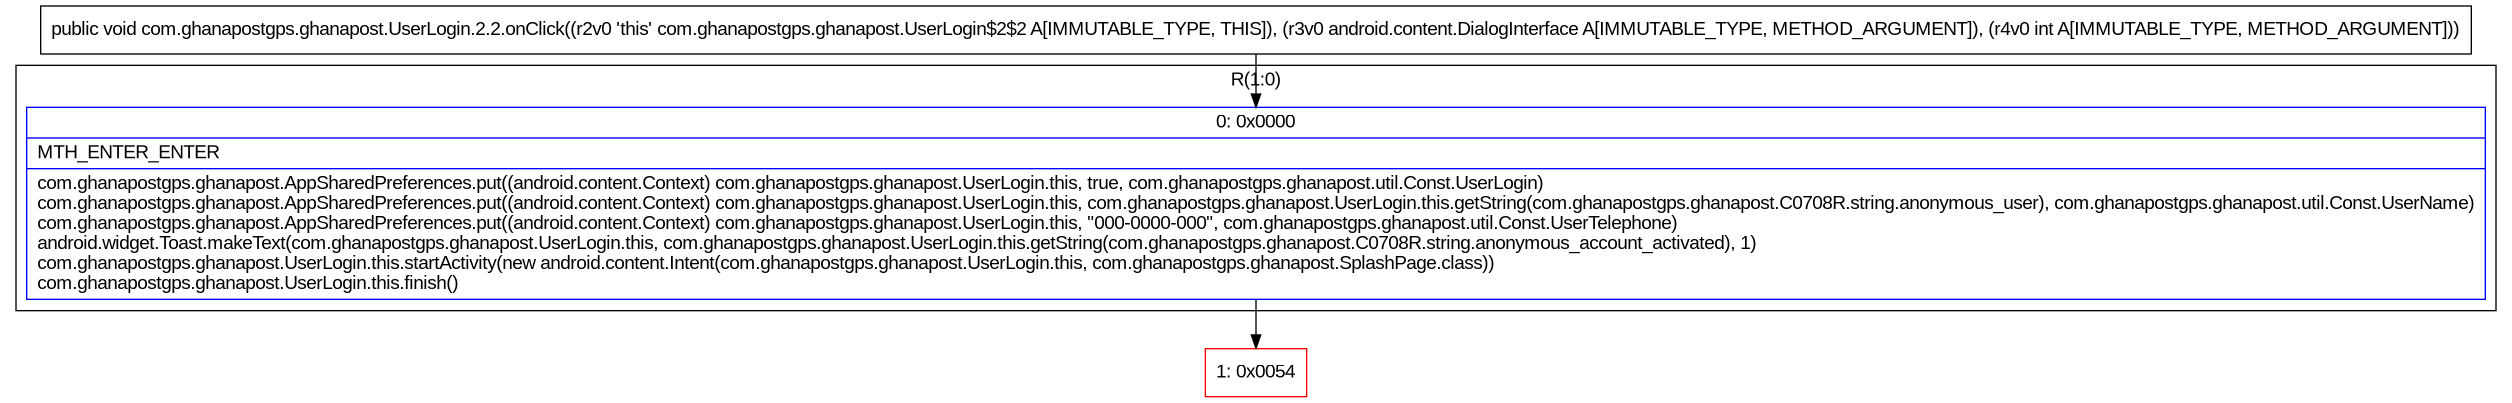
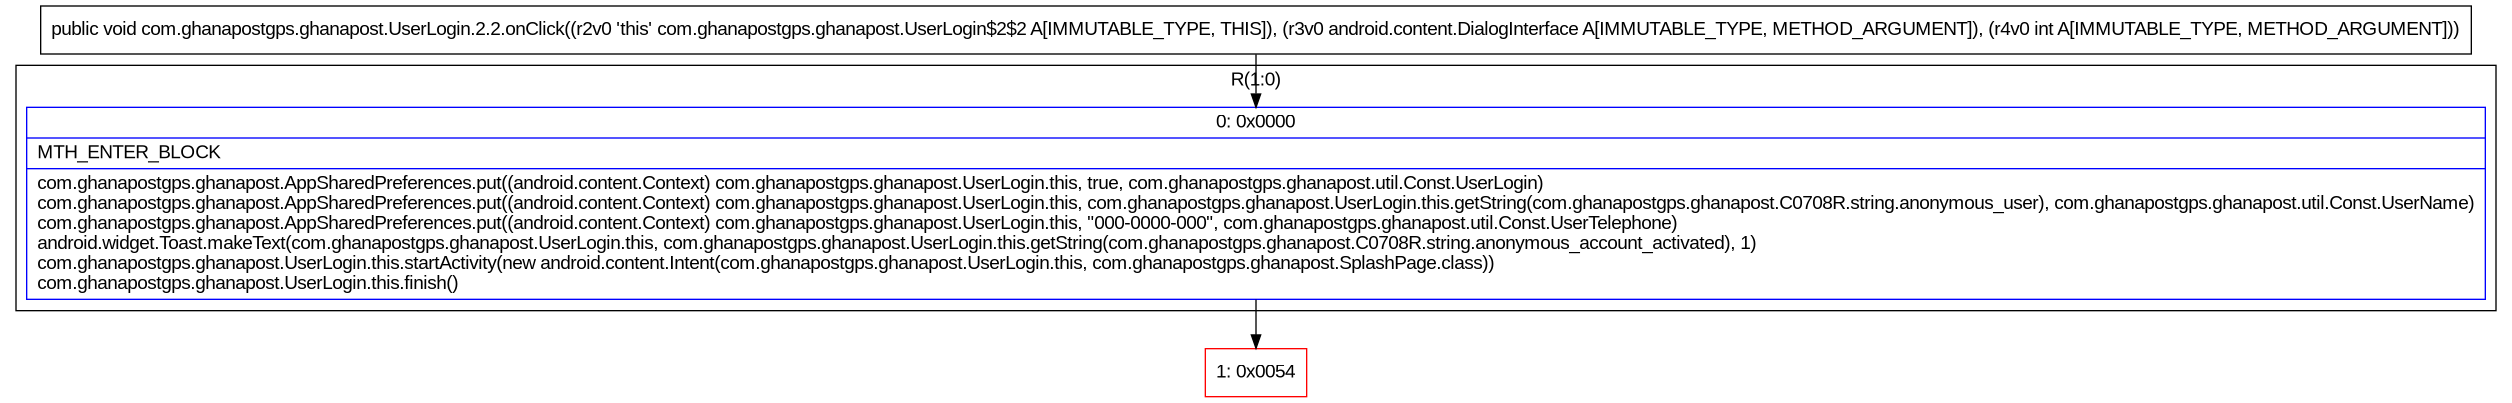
node "0: 0x0000": text "MTH_ENTER_ENTER" -> "MTH_ENTER_BLOCK"
